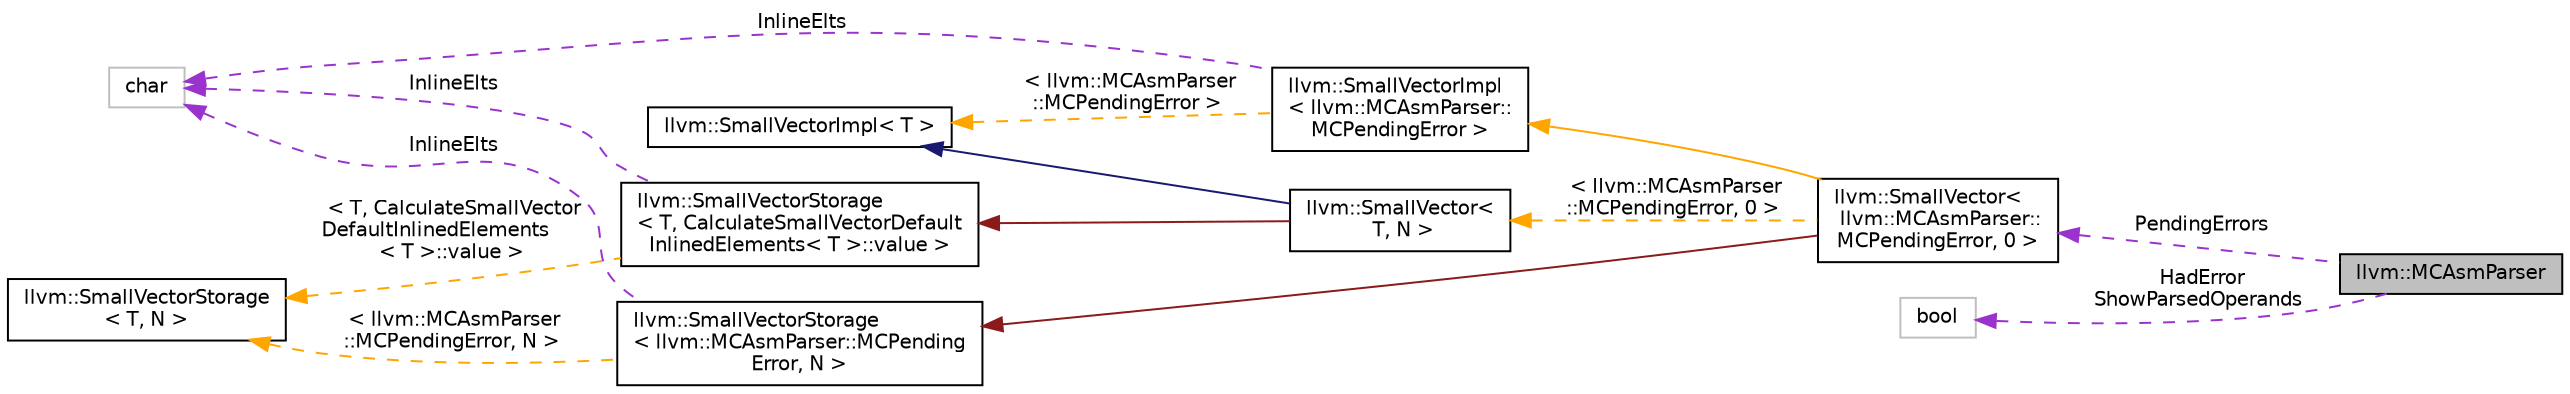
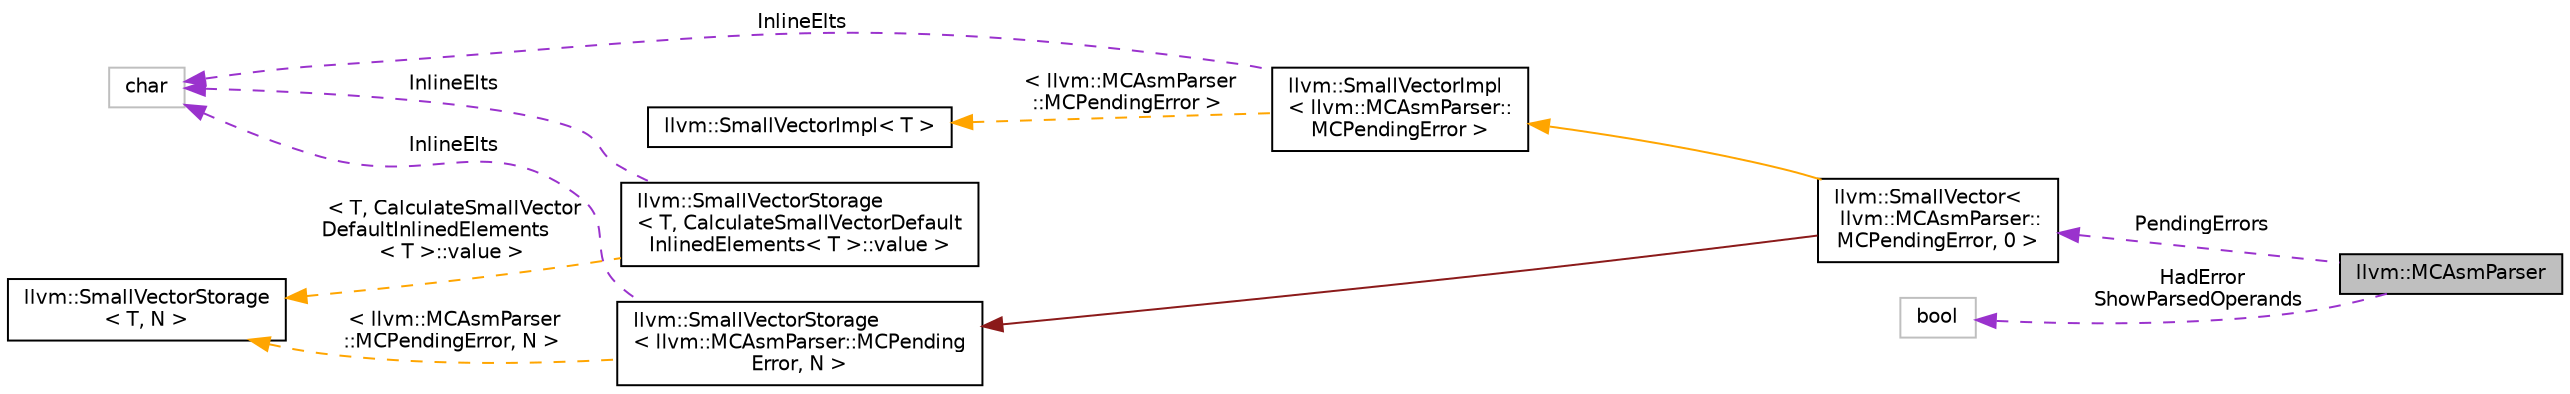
node "llvm::SmallVector< T, N >": removed
